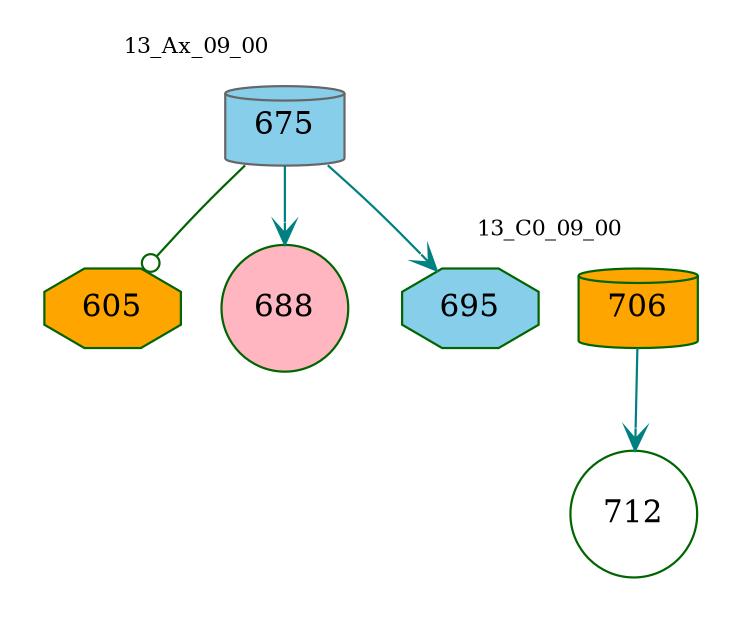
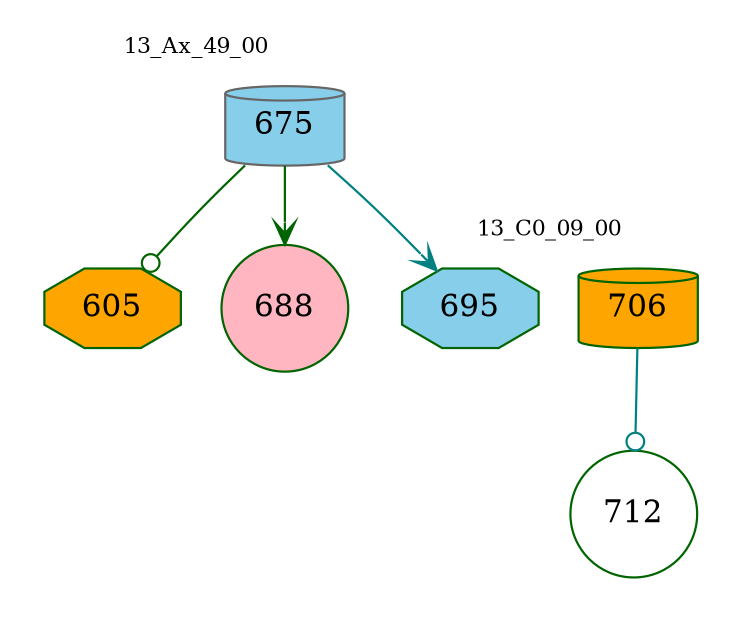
cluster "13_Ax_09_00": label "13_Ax_09_00" -> "13_Ax_49_00"
edge "675" -> "688": color teal -> darkgreen
edge "706" -> "712": arrowhead vee -> odot
